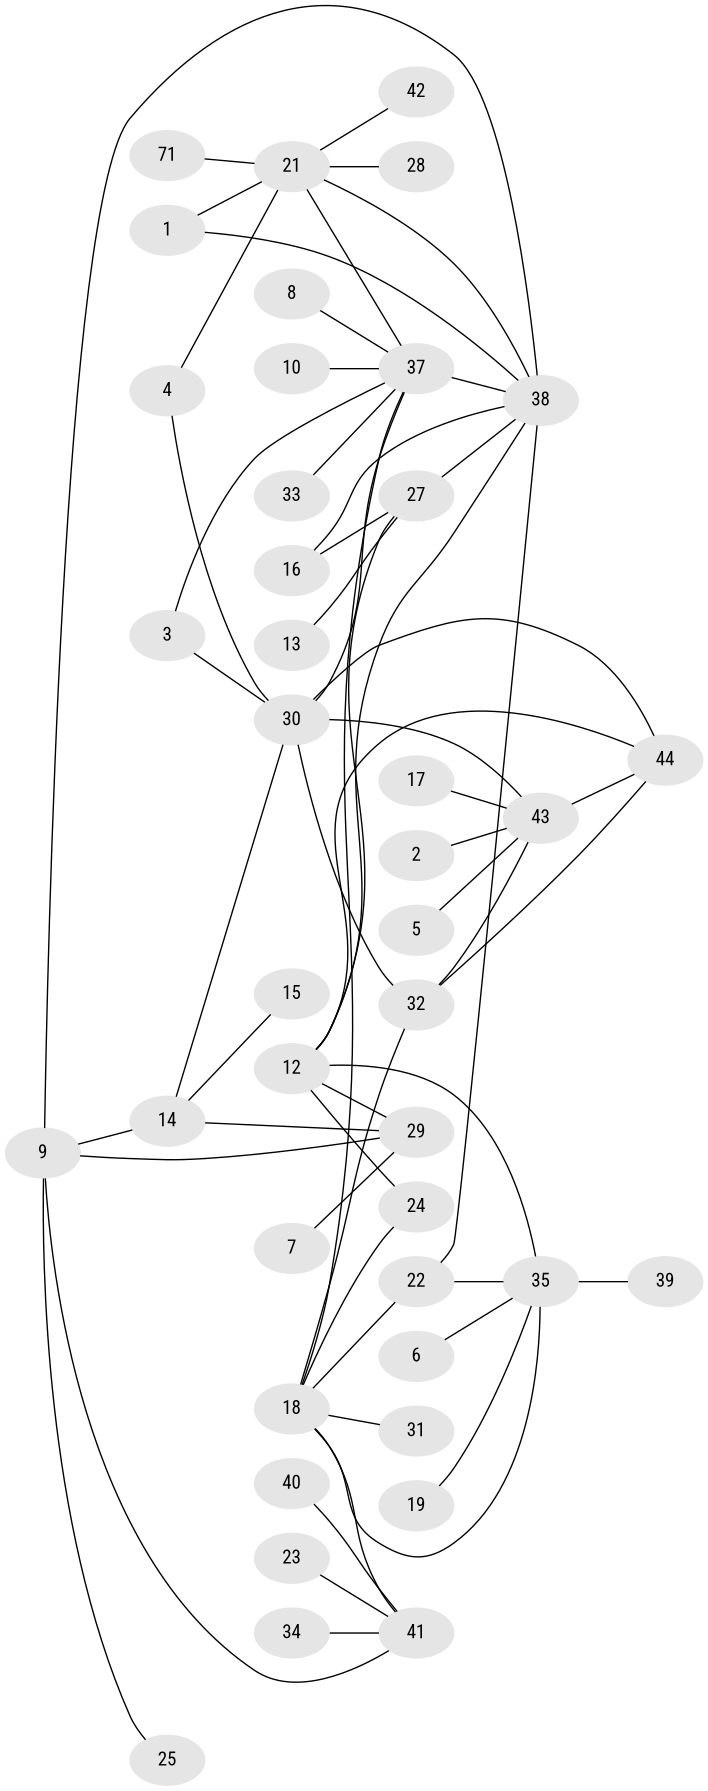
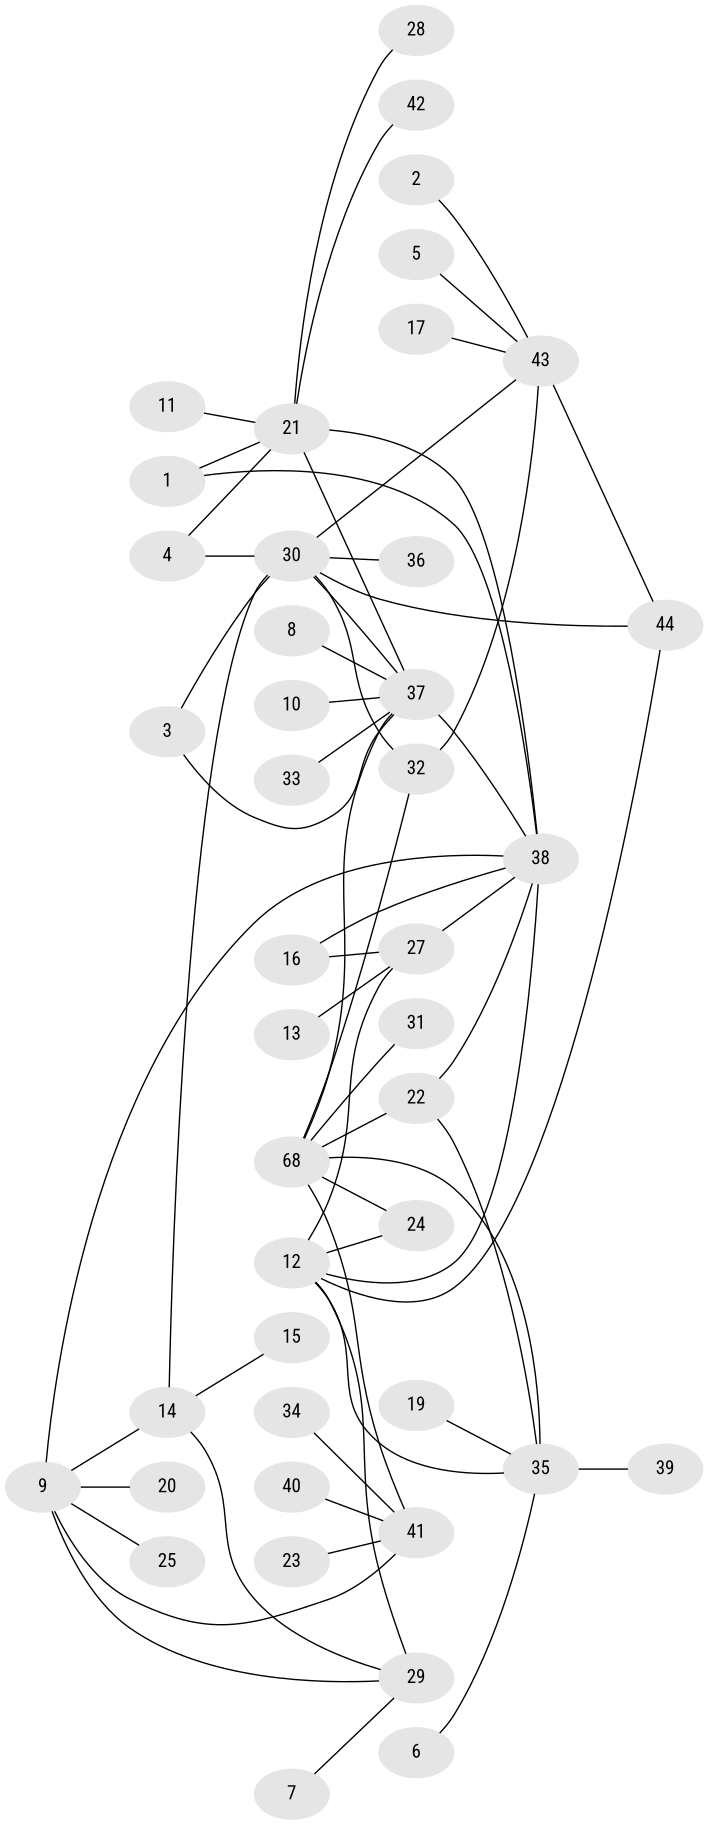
node "71": label "71" -> "11"
node "36": added
edge "44" -- "32": removed
node "18": label "18" -> "68"
node "20": added
